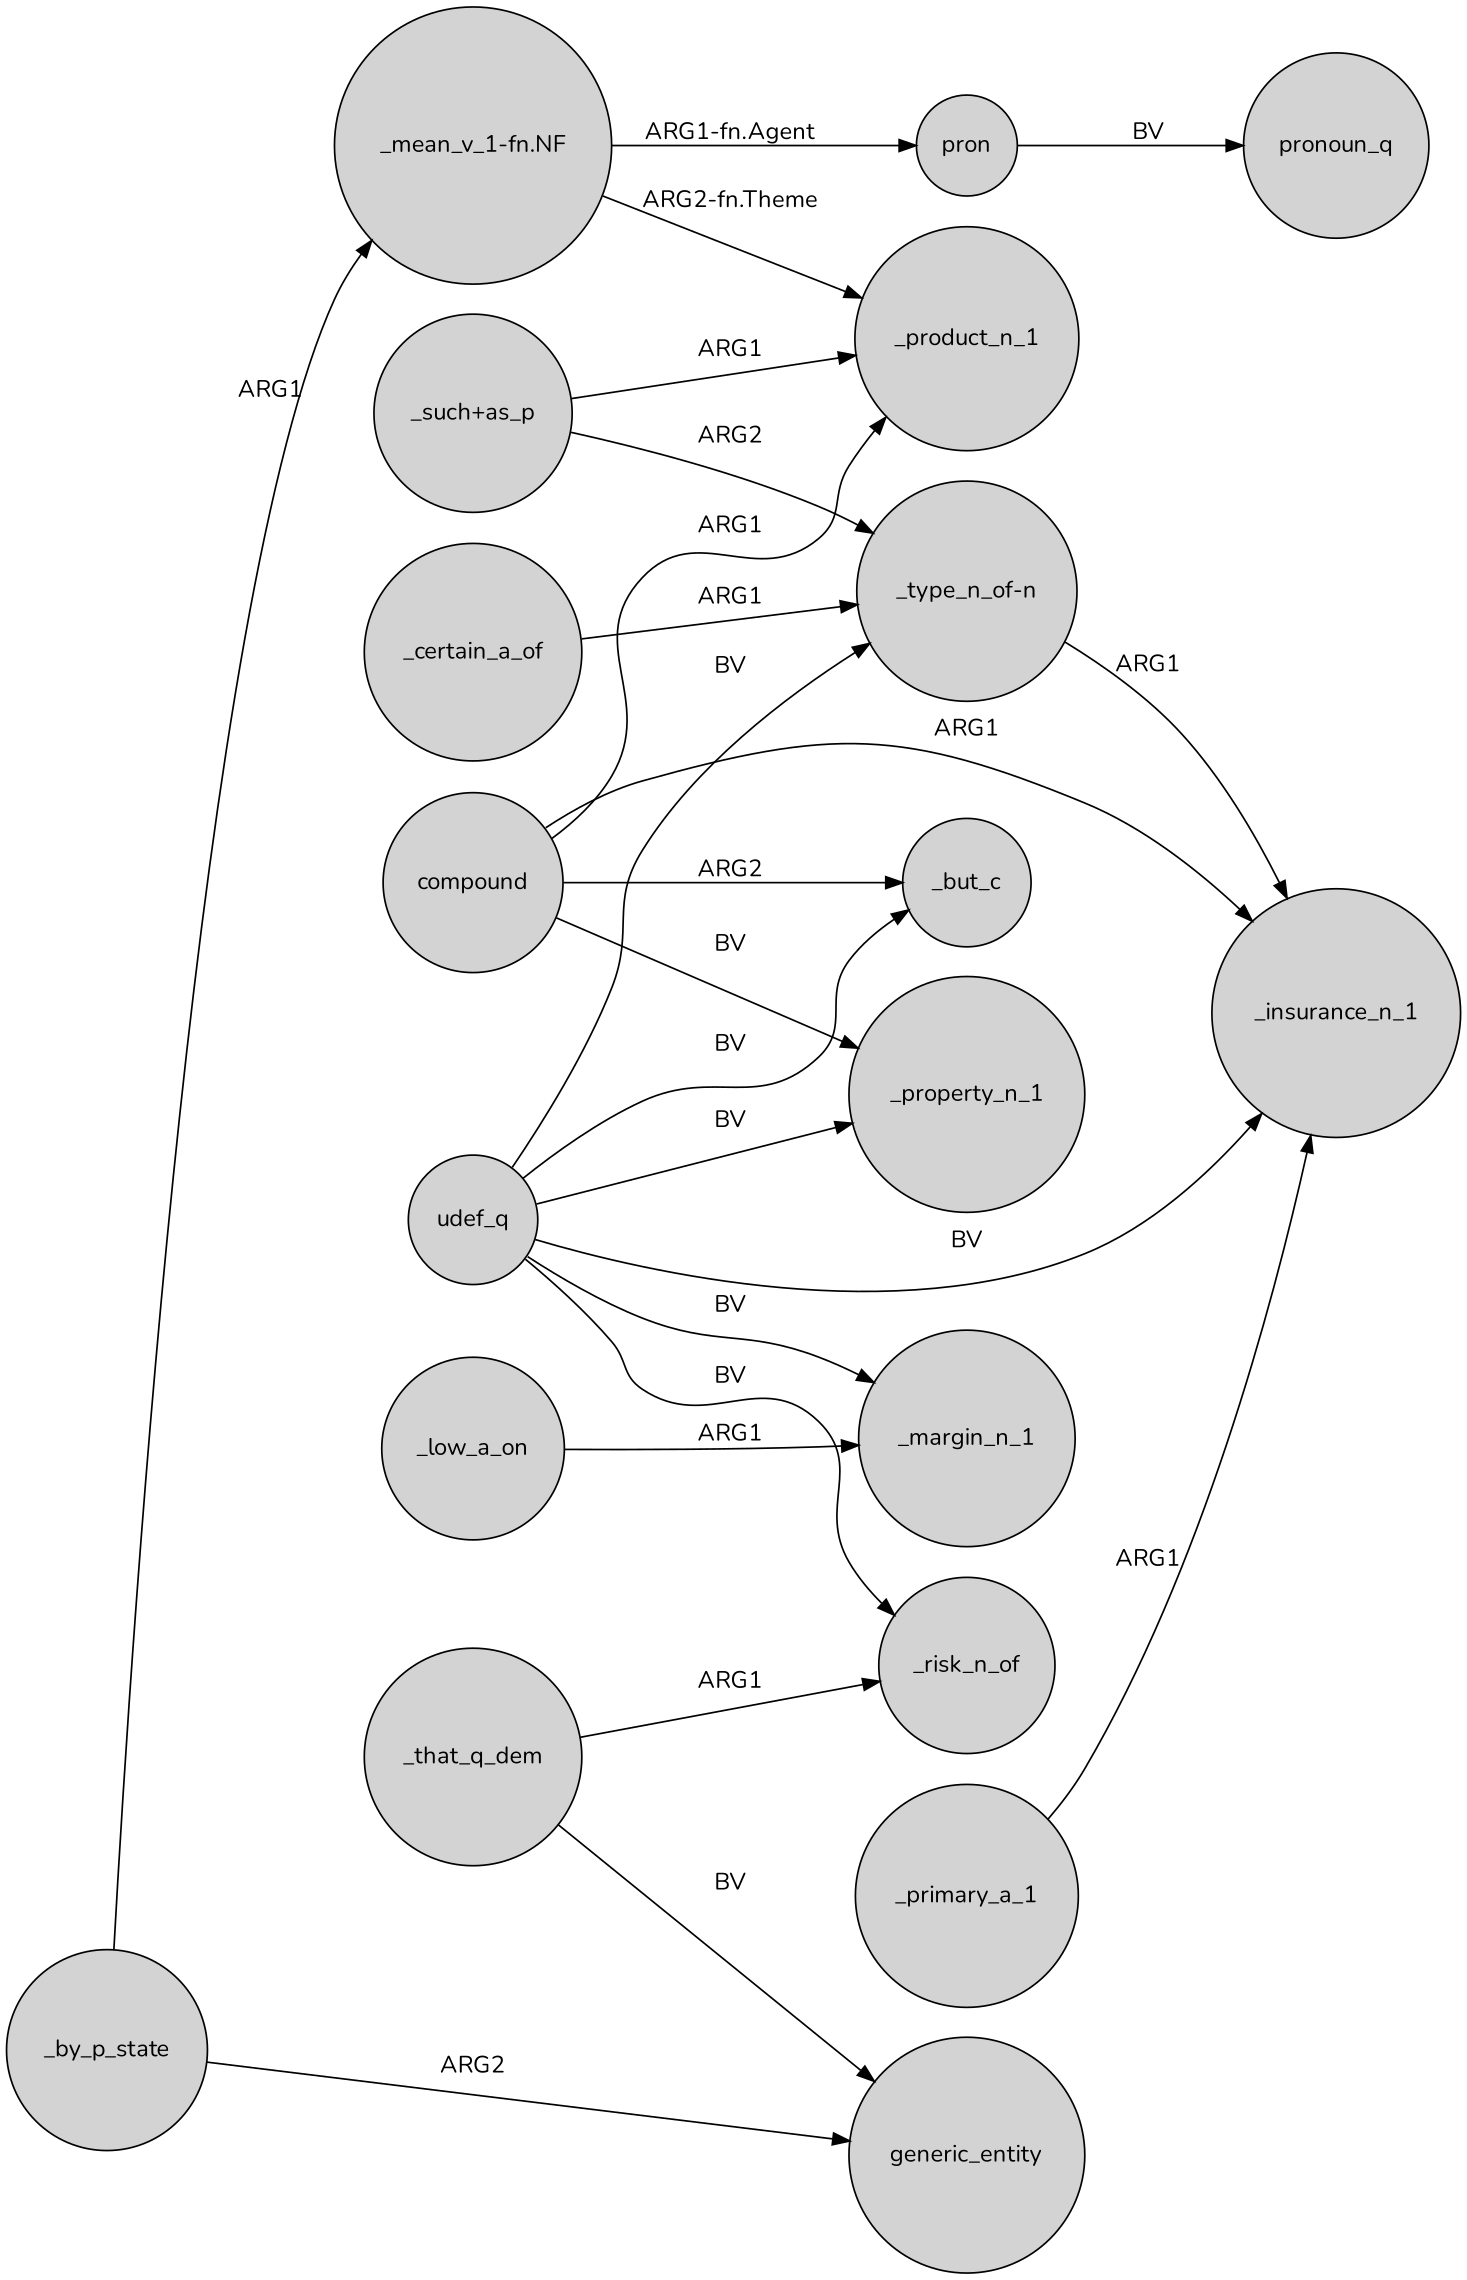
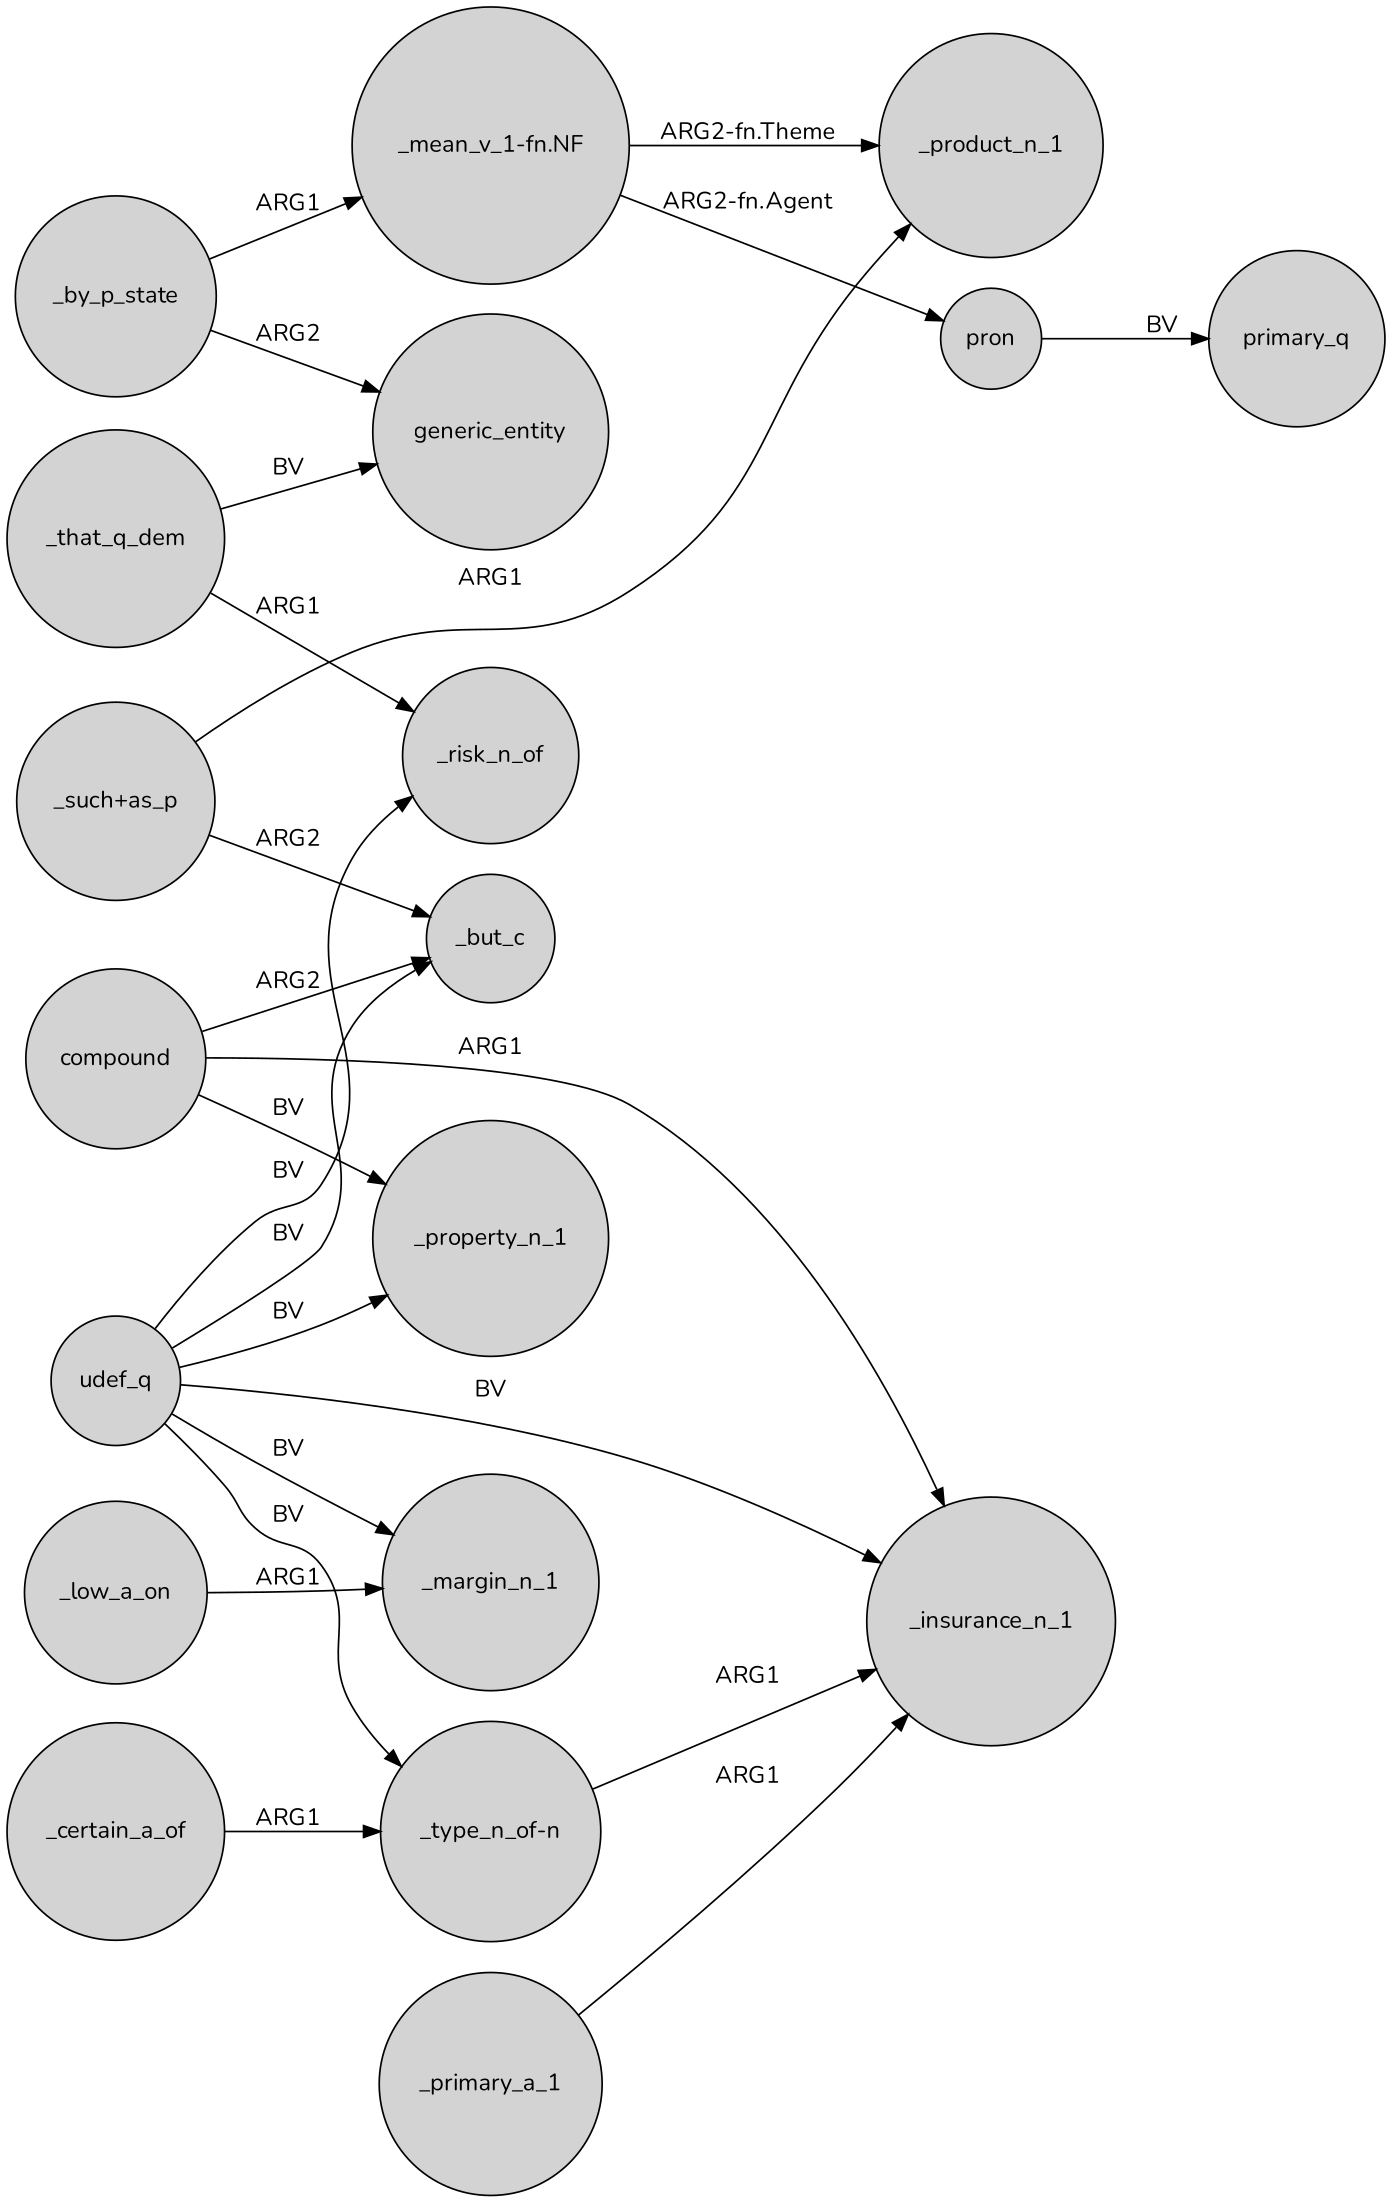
edge "_mean_v_1-fn.NF" -> "pron": label "ARG1-fn.Agent" -> "ARG2-fn.Agent"
node "pronoun_q": label "pronoun_q" -> "primary_q"
edge "_such+as_p" -> "_type_n_of-n": now "_such+as_p" -> "_but_c"
edge "compound" -> "_product_n_1": removed, label "ARG1"
